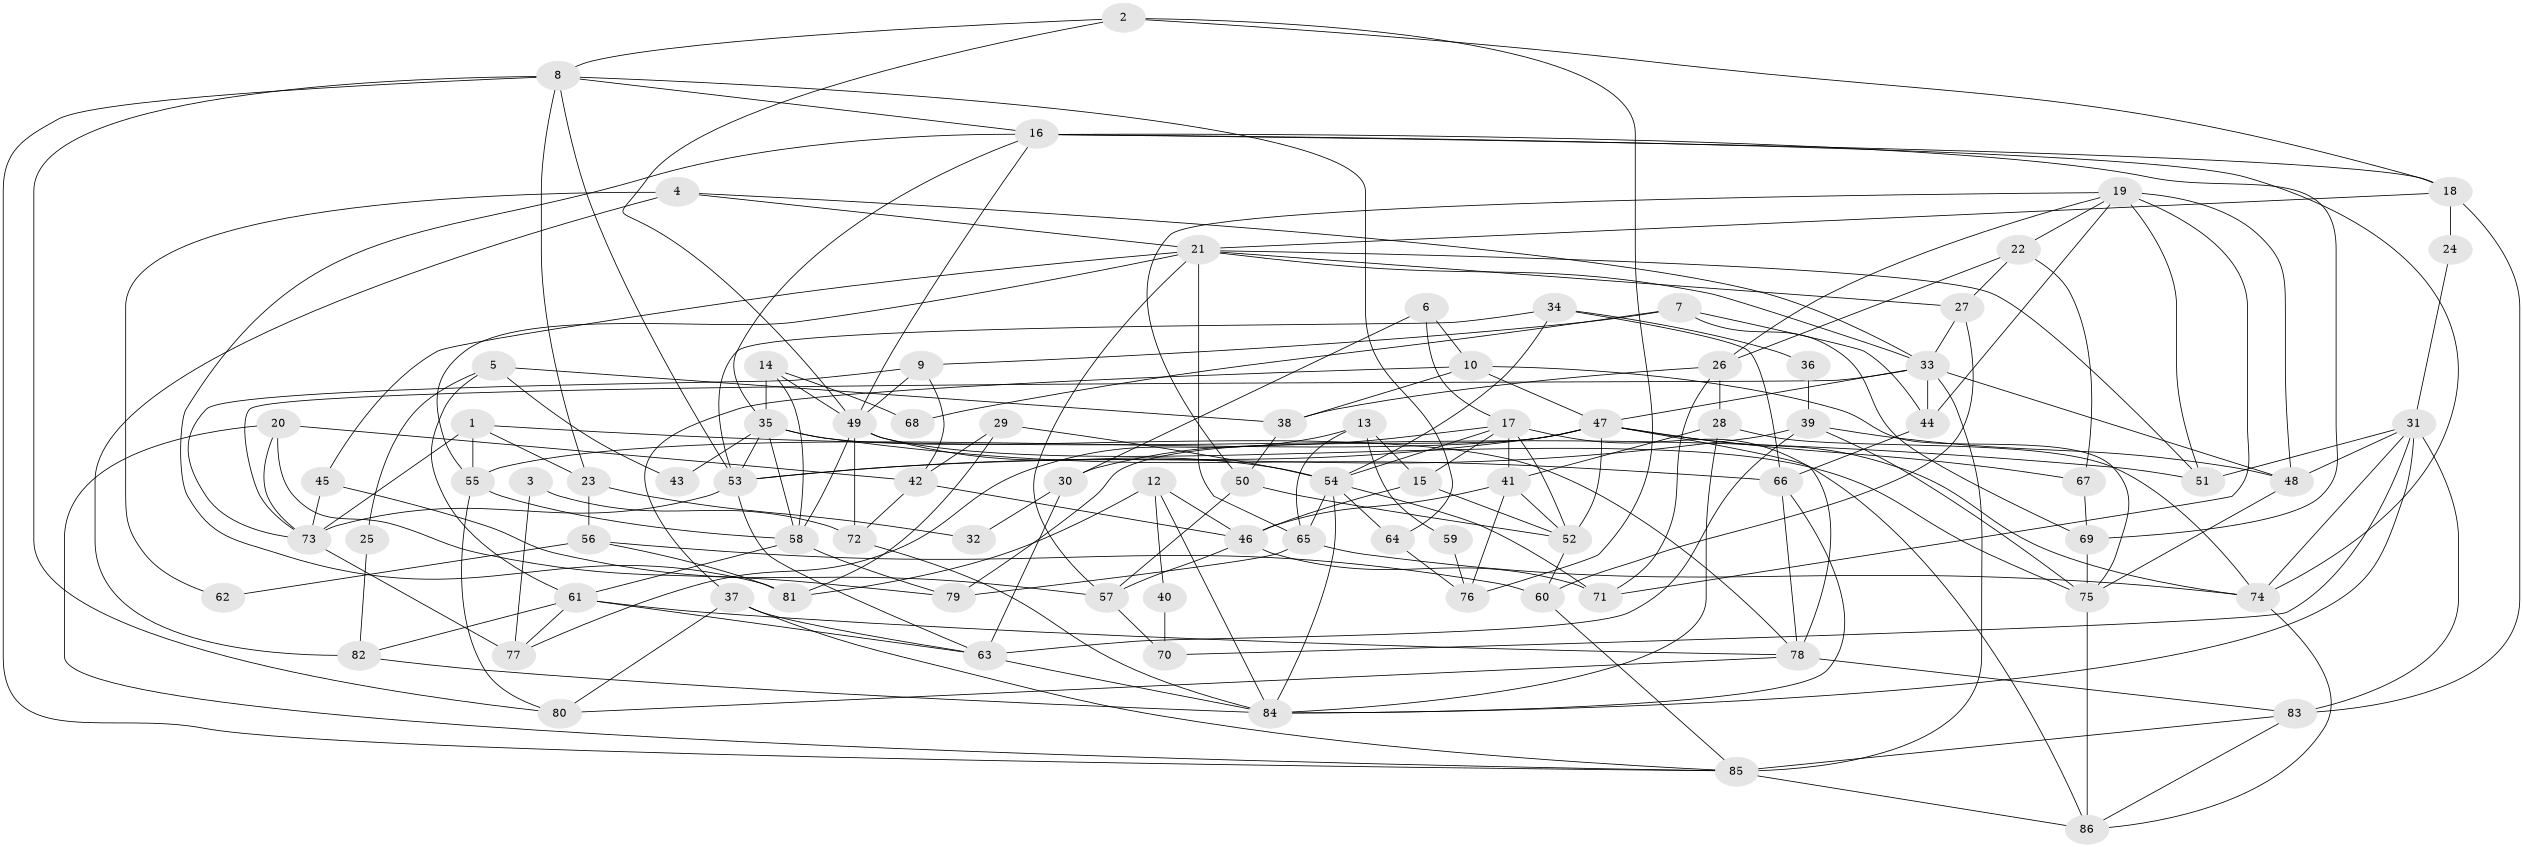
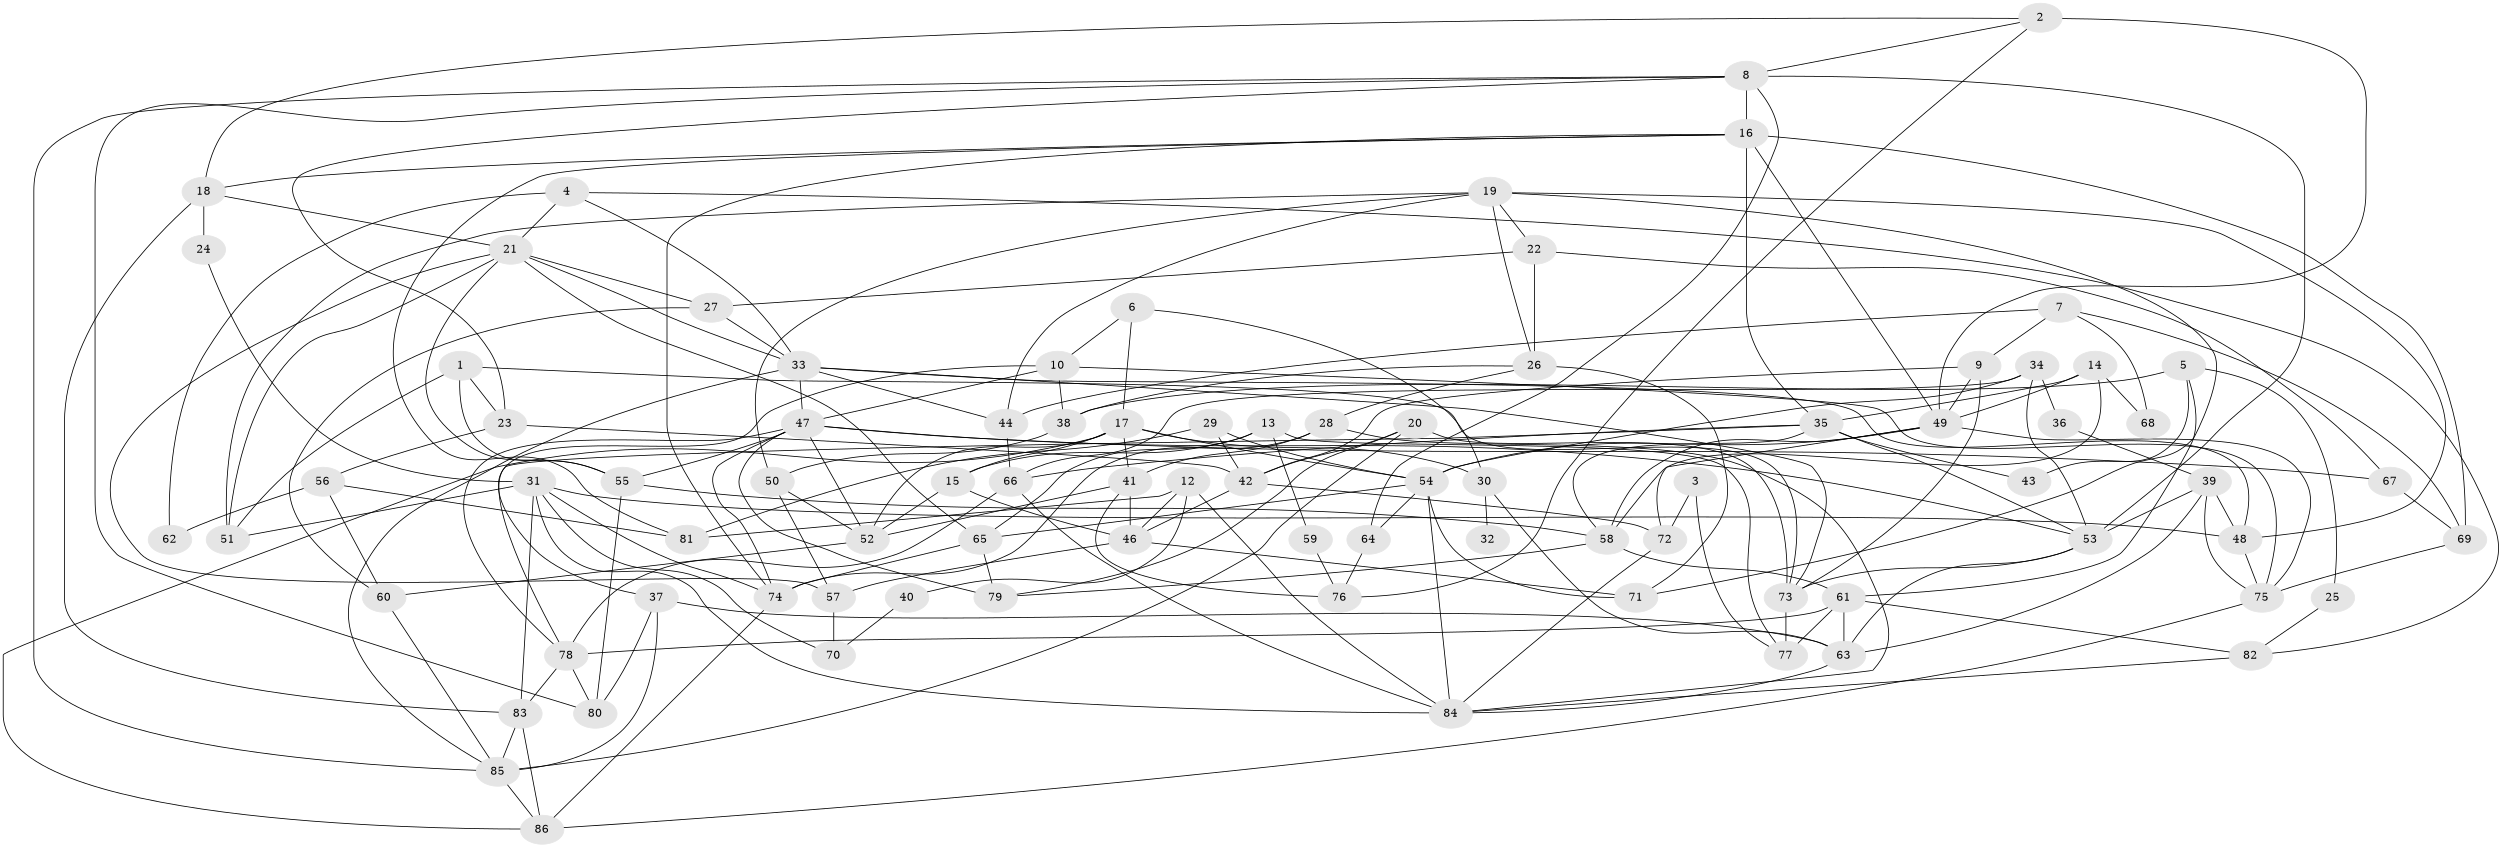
node "45": removed
edge "23" -- "32": now "23" -- "42"
